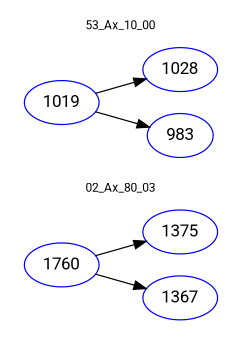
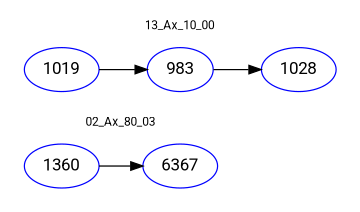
cluster "53_Ax_10_00": label "53_Ax_10_00" -> "13_Ax_10_00"
edge "1019" -> "1028": now "983" -> "1028"
node "1375": removed
node "1760": label "1760" -> "1360"
node "1367": label "1367" -> "6367"
